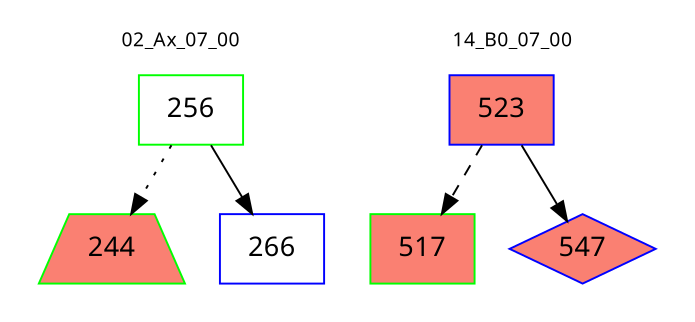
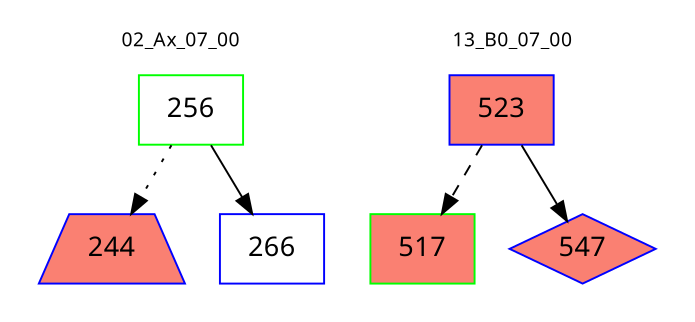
cluster "14_B0_07_00": label "14_B0_07_00" -> "13_B0_07_00"
node "244": color green -> blue
